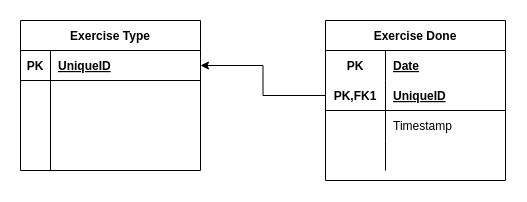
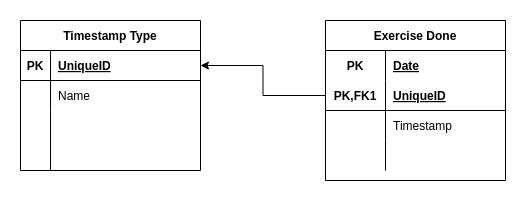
node "Exercise Type": label "Exercise Type" -> "Timestamp Type"
node "Name": added
